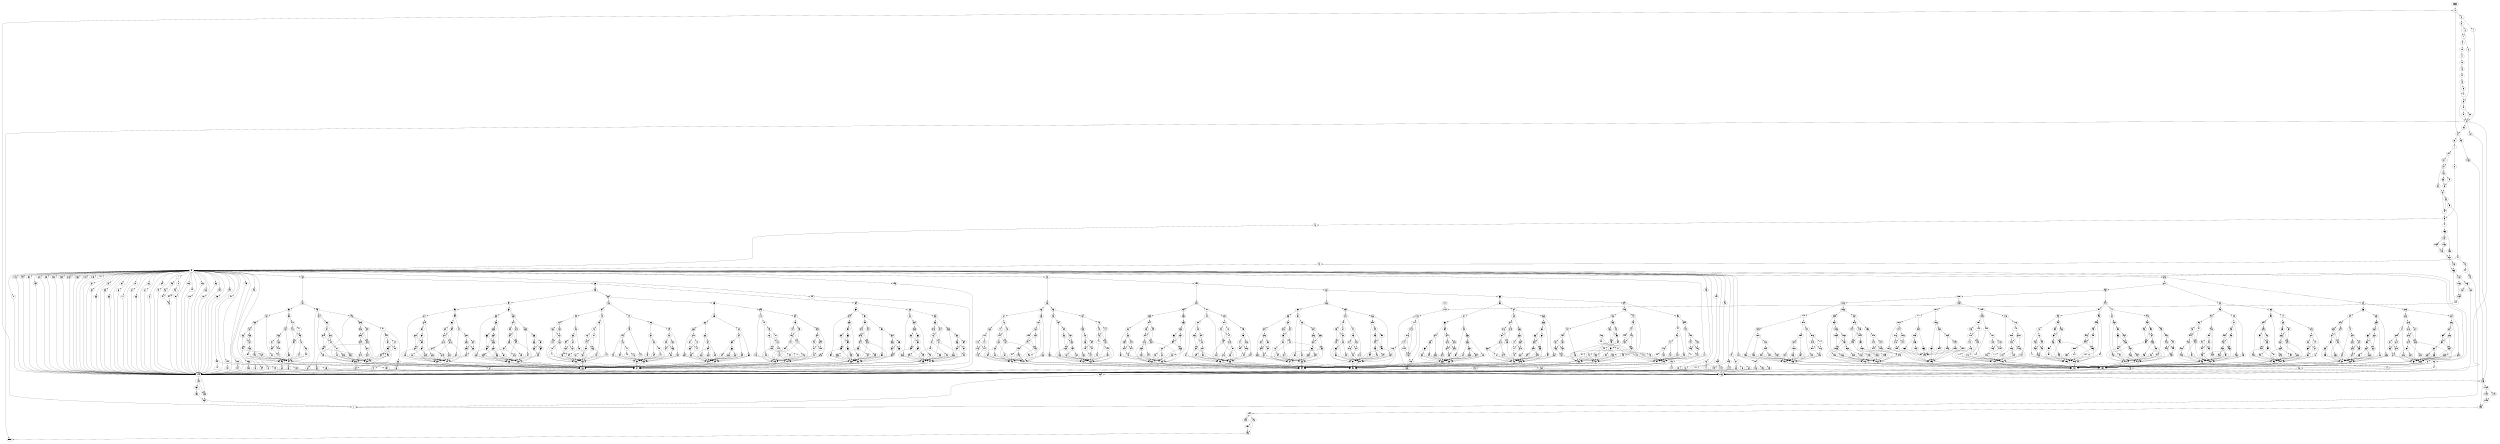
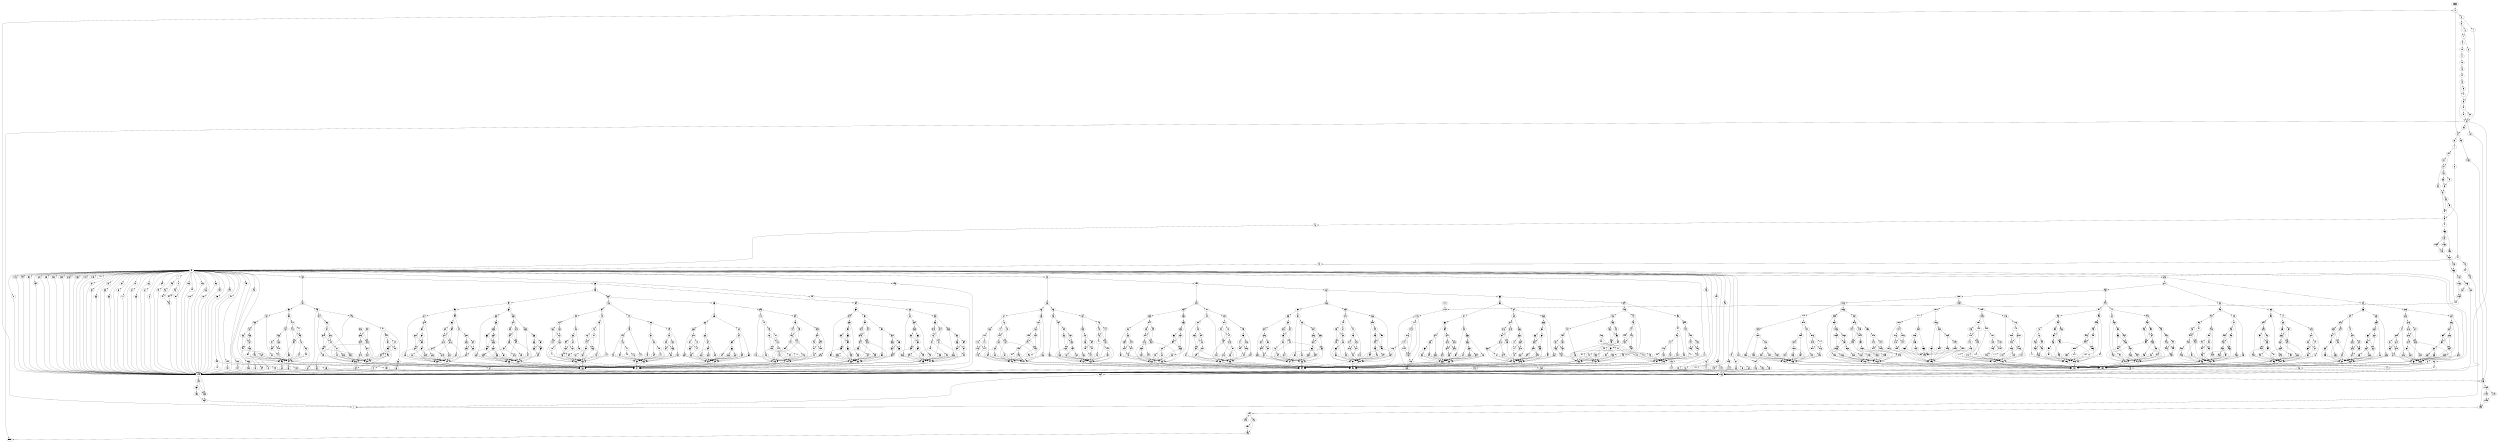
node "505": removed
node "228": removed
